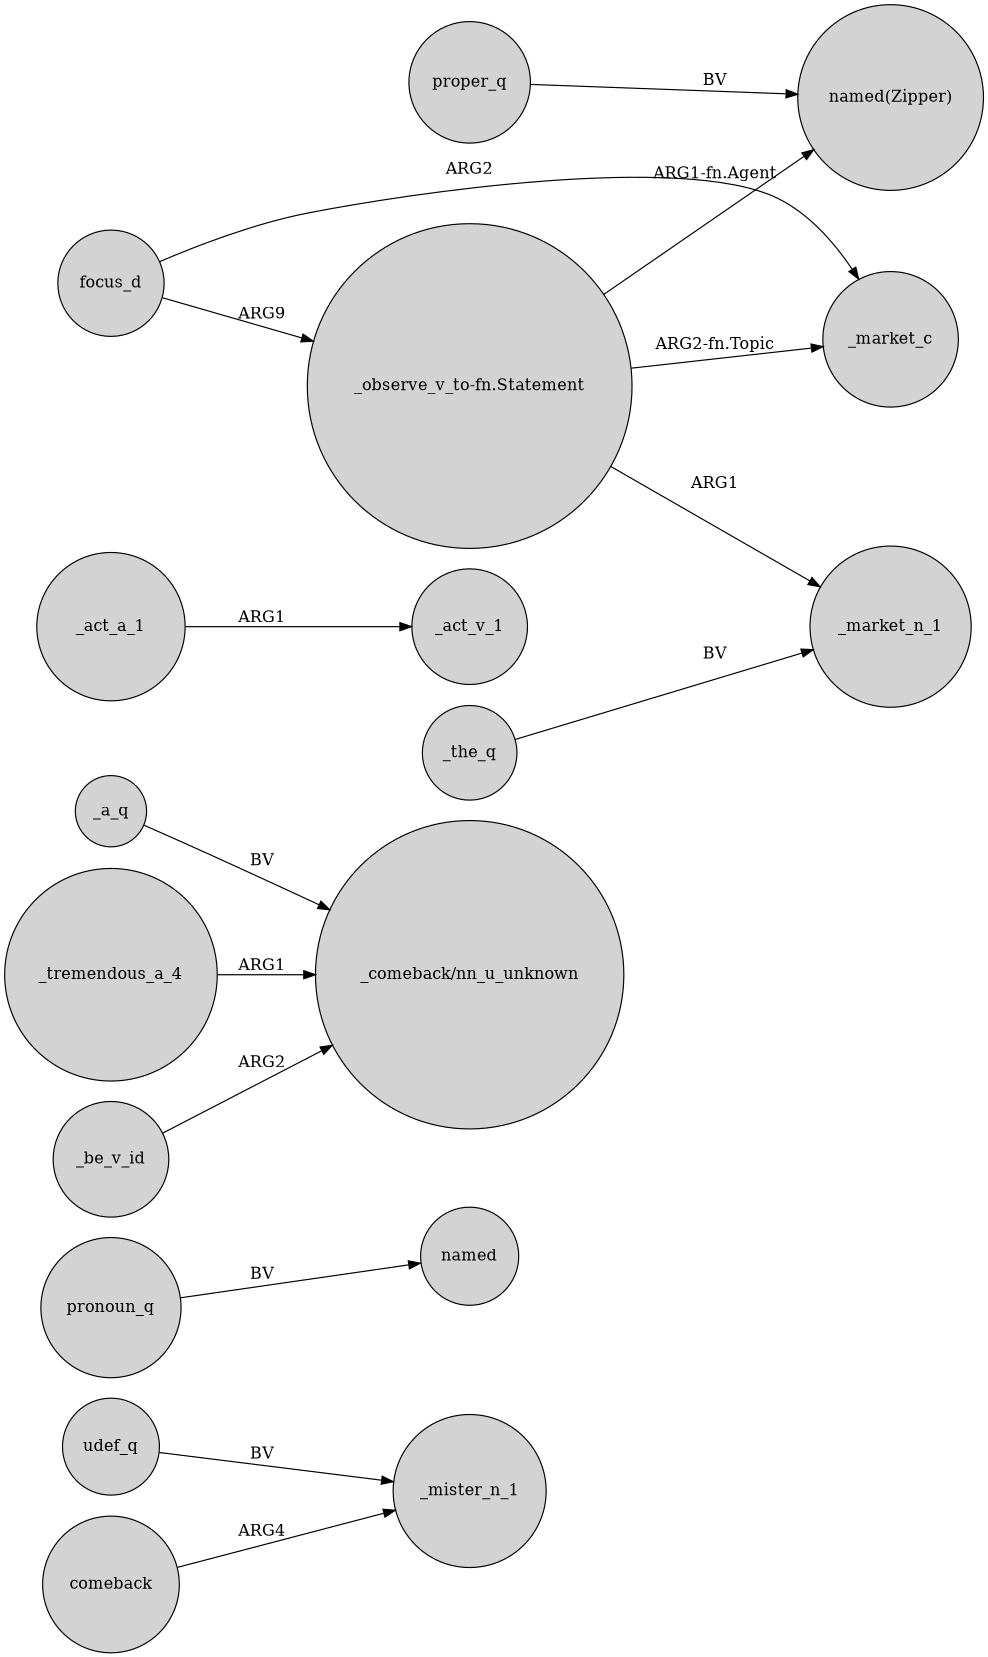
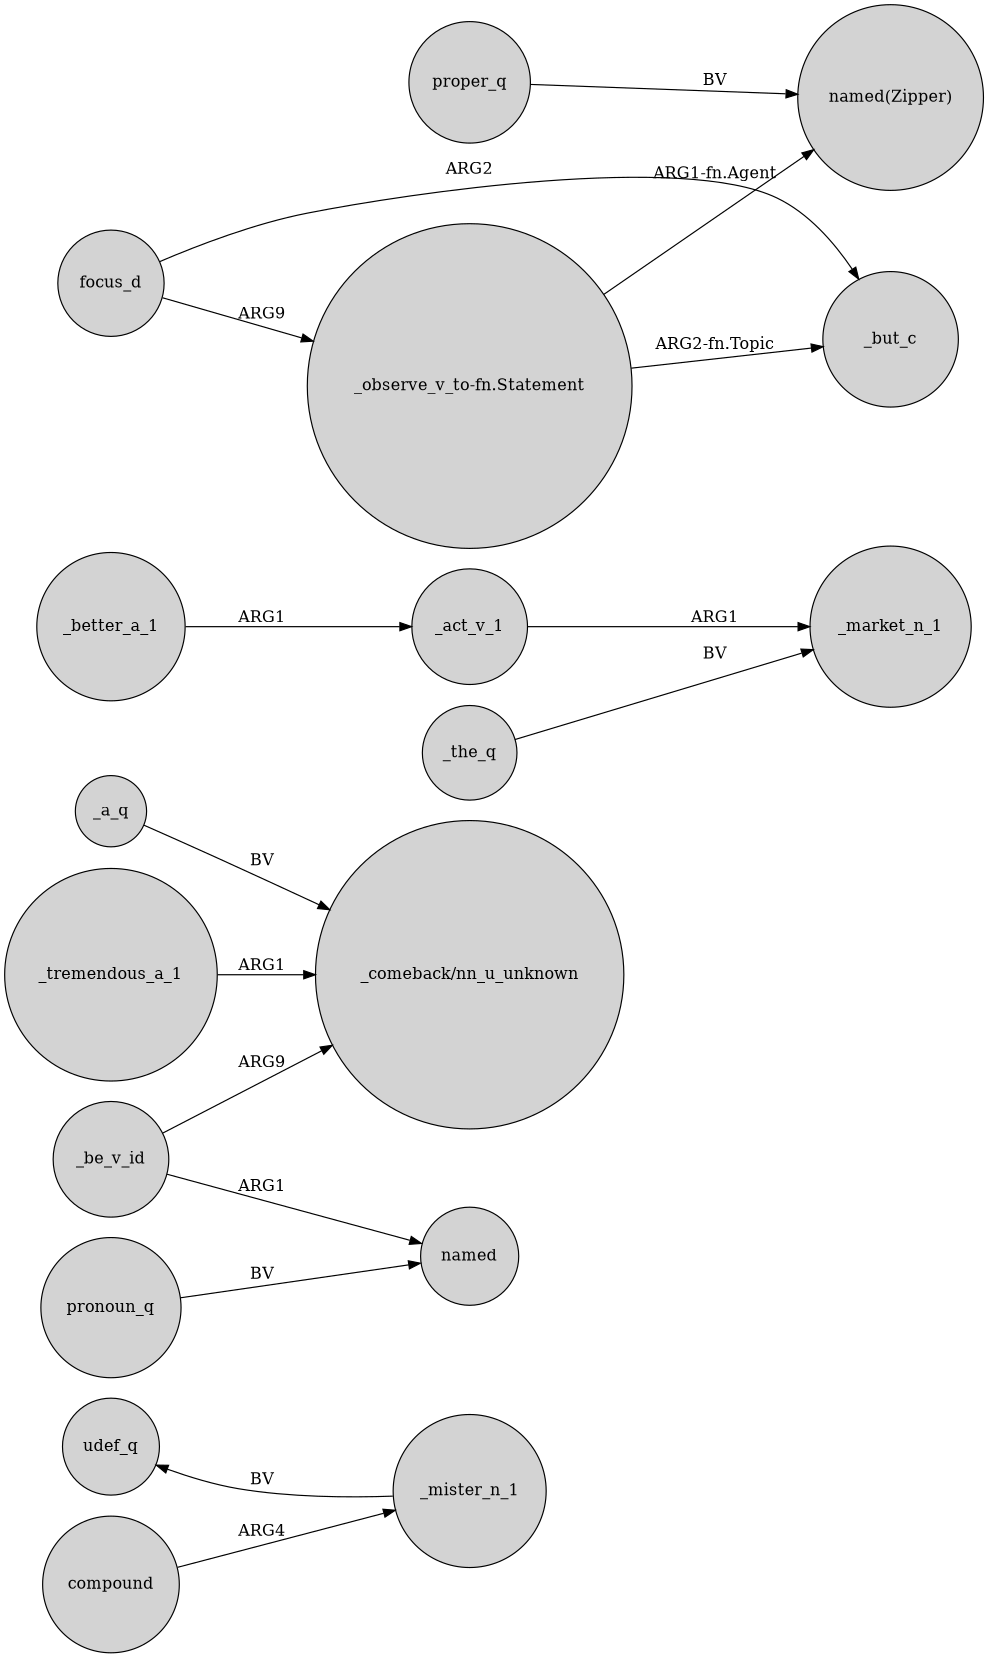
node "_market_c": label "_market_c" -> "_but_c"
edge "_observe_v_to-fn.Statement" -> "_market_n_1": now "_act_v_1" -> "_market_n_1"
node "_act_a_1": label "_act_a_1" -> "_better_a_1"
node "_tremendous_a_4": label "_tremendous_a_4" -> "_tremendous_a_1"
edge "_be_v_id" -> "_comeback/nn_u_unknown": label "ARG2" -> "ARG9"
edge "_be_v_id" -> "named": added, label "ARG1"
edge "udef_q" -> "_mister_n_1": reversed
node "comeback": label "comeback" -> "compound"
